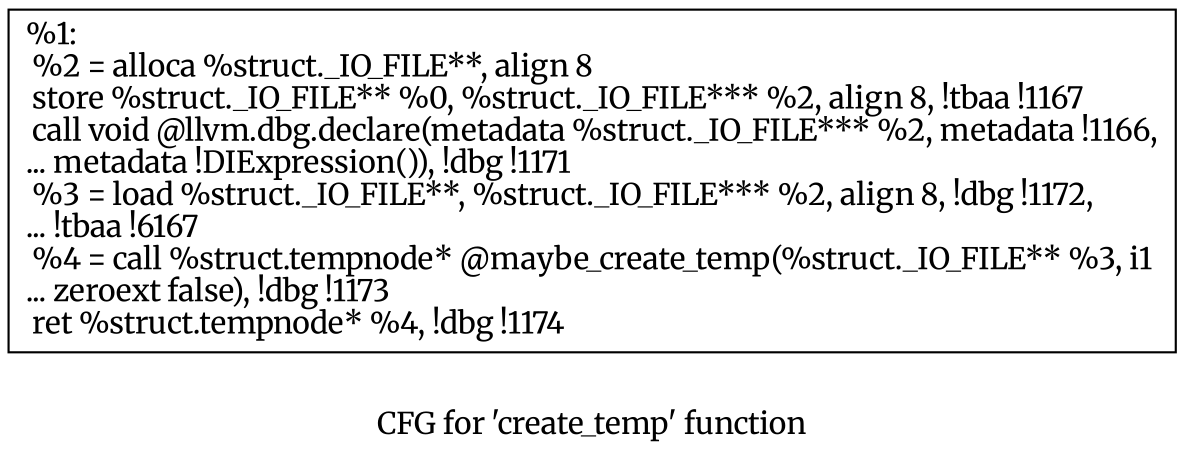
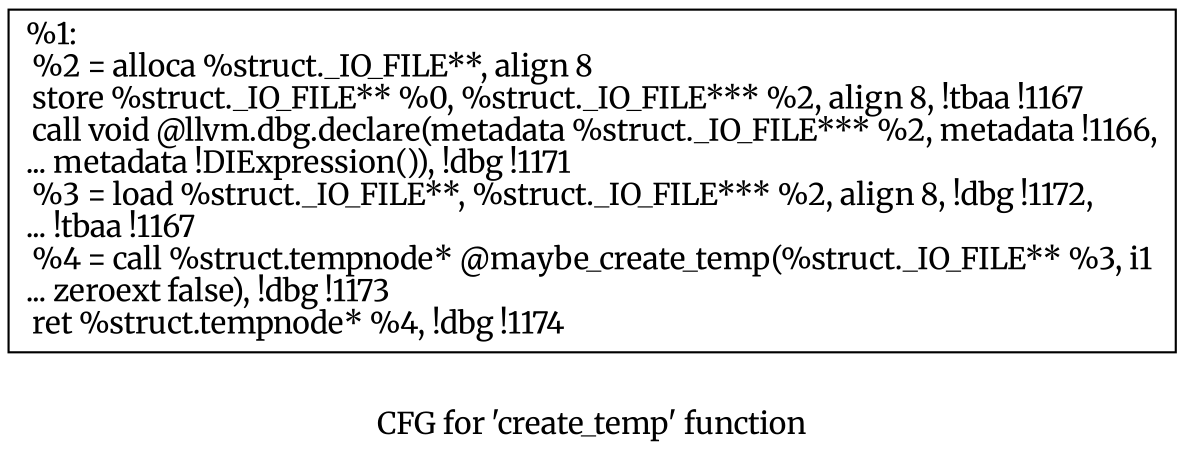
node "%1:": text "... !tbaa !6167" -> "... !tbaa !1167"
